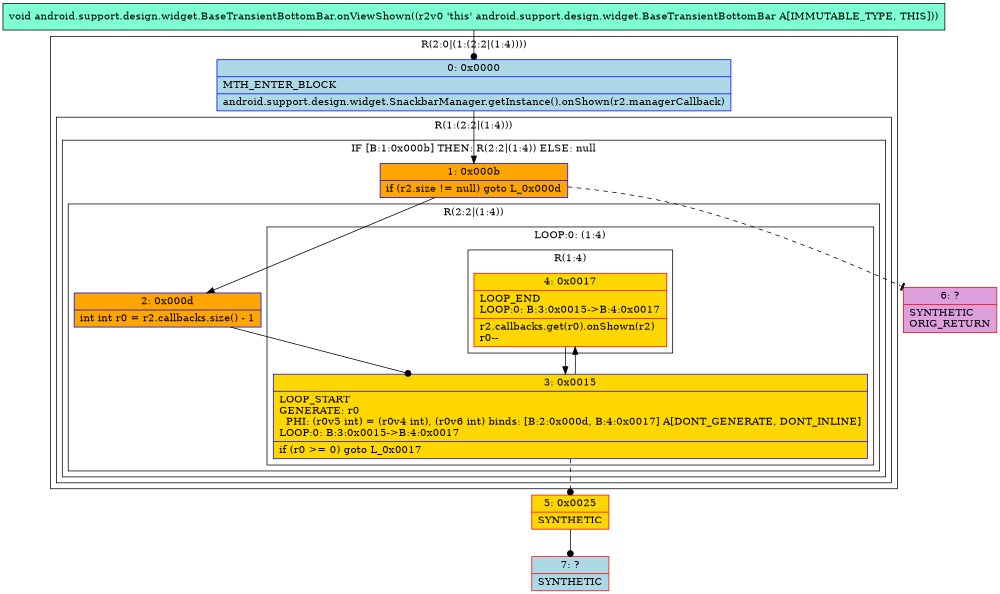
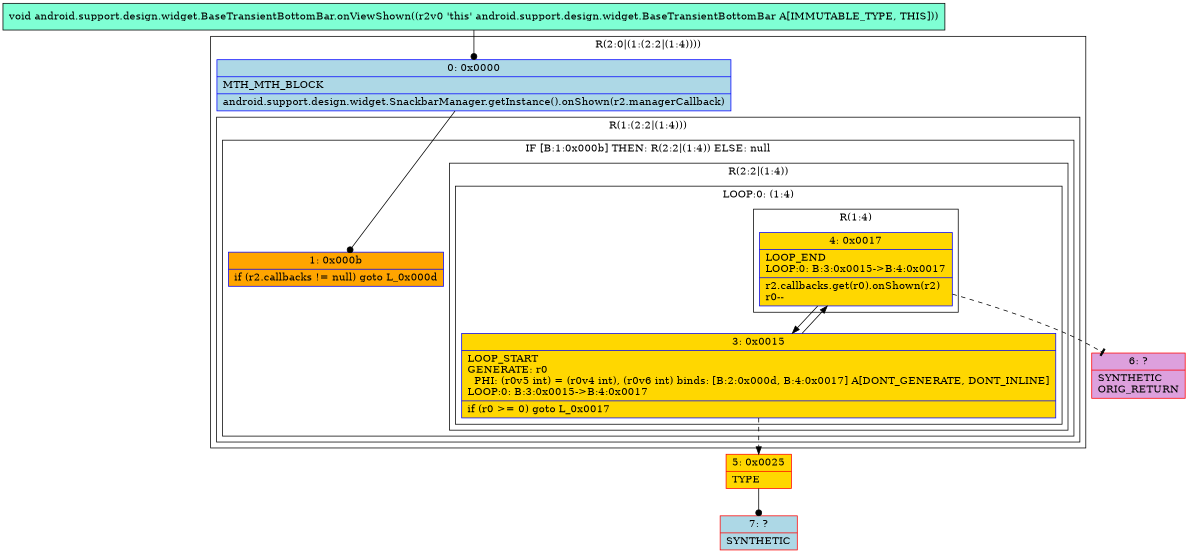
node "0: 0x0000": text "MTH_ENTER_BLOCK" -> "MTH_MTH_BLOCK"
edge "0: 0x0000" -> "1: 0x000b": arrowhead normal -> dot
node "1: 0x000b": text "if (r2.size != null) goto L_0x000d" -> "if (r2.callbacks != null) goto L_0x000d"
edge "1: 0x000b" -> "6: ?": now "4: 0x0017" -> "6: ?"
node "2: 0x000d": removed
node "4: 0x0017": color red -> blue
edge "3: 0x0015" -> "5: 0x0025": arrowhead dot -> normal
node "5: 0x0025": text "SYNTHETIC" -> "TYPE"
